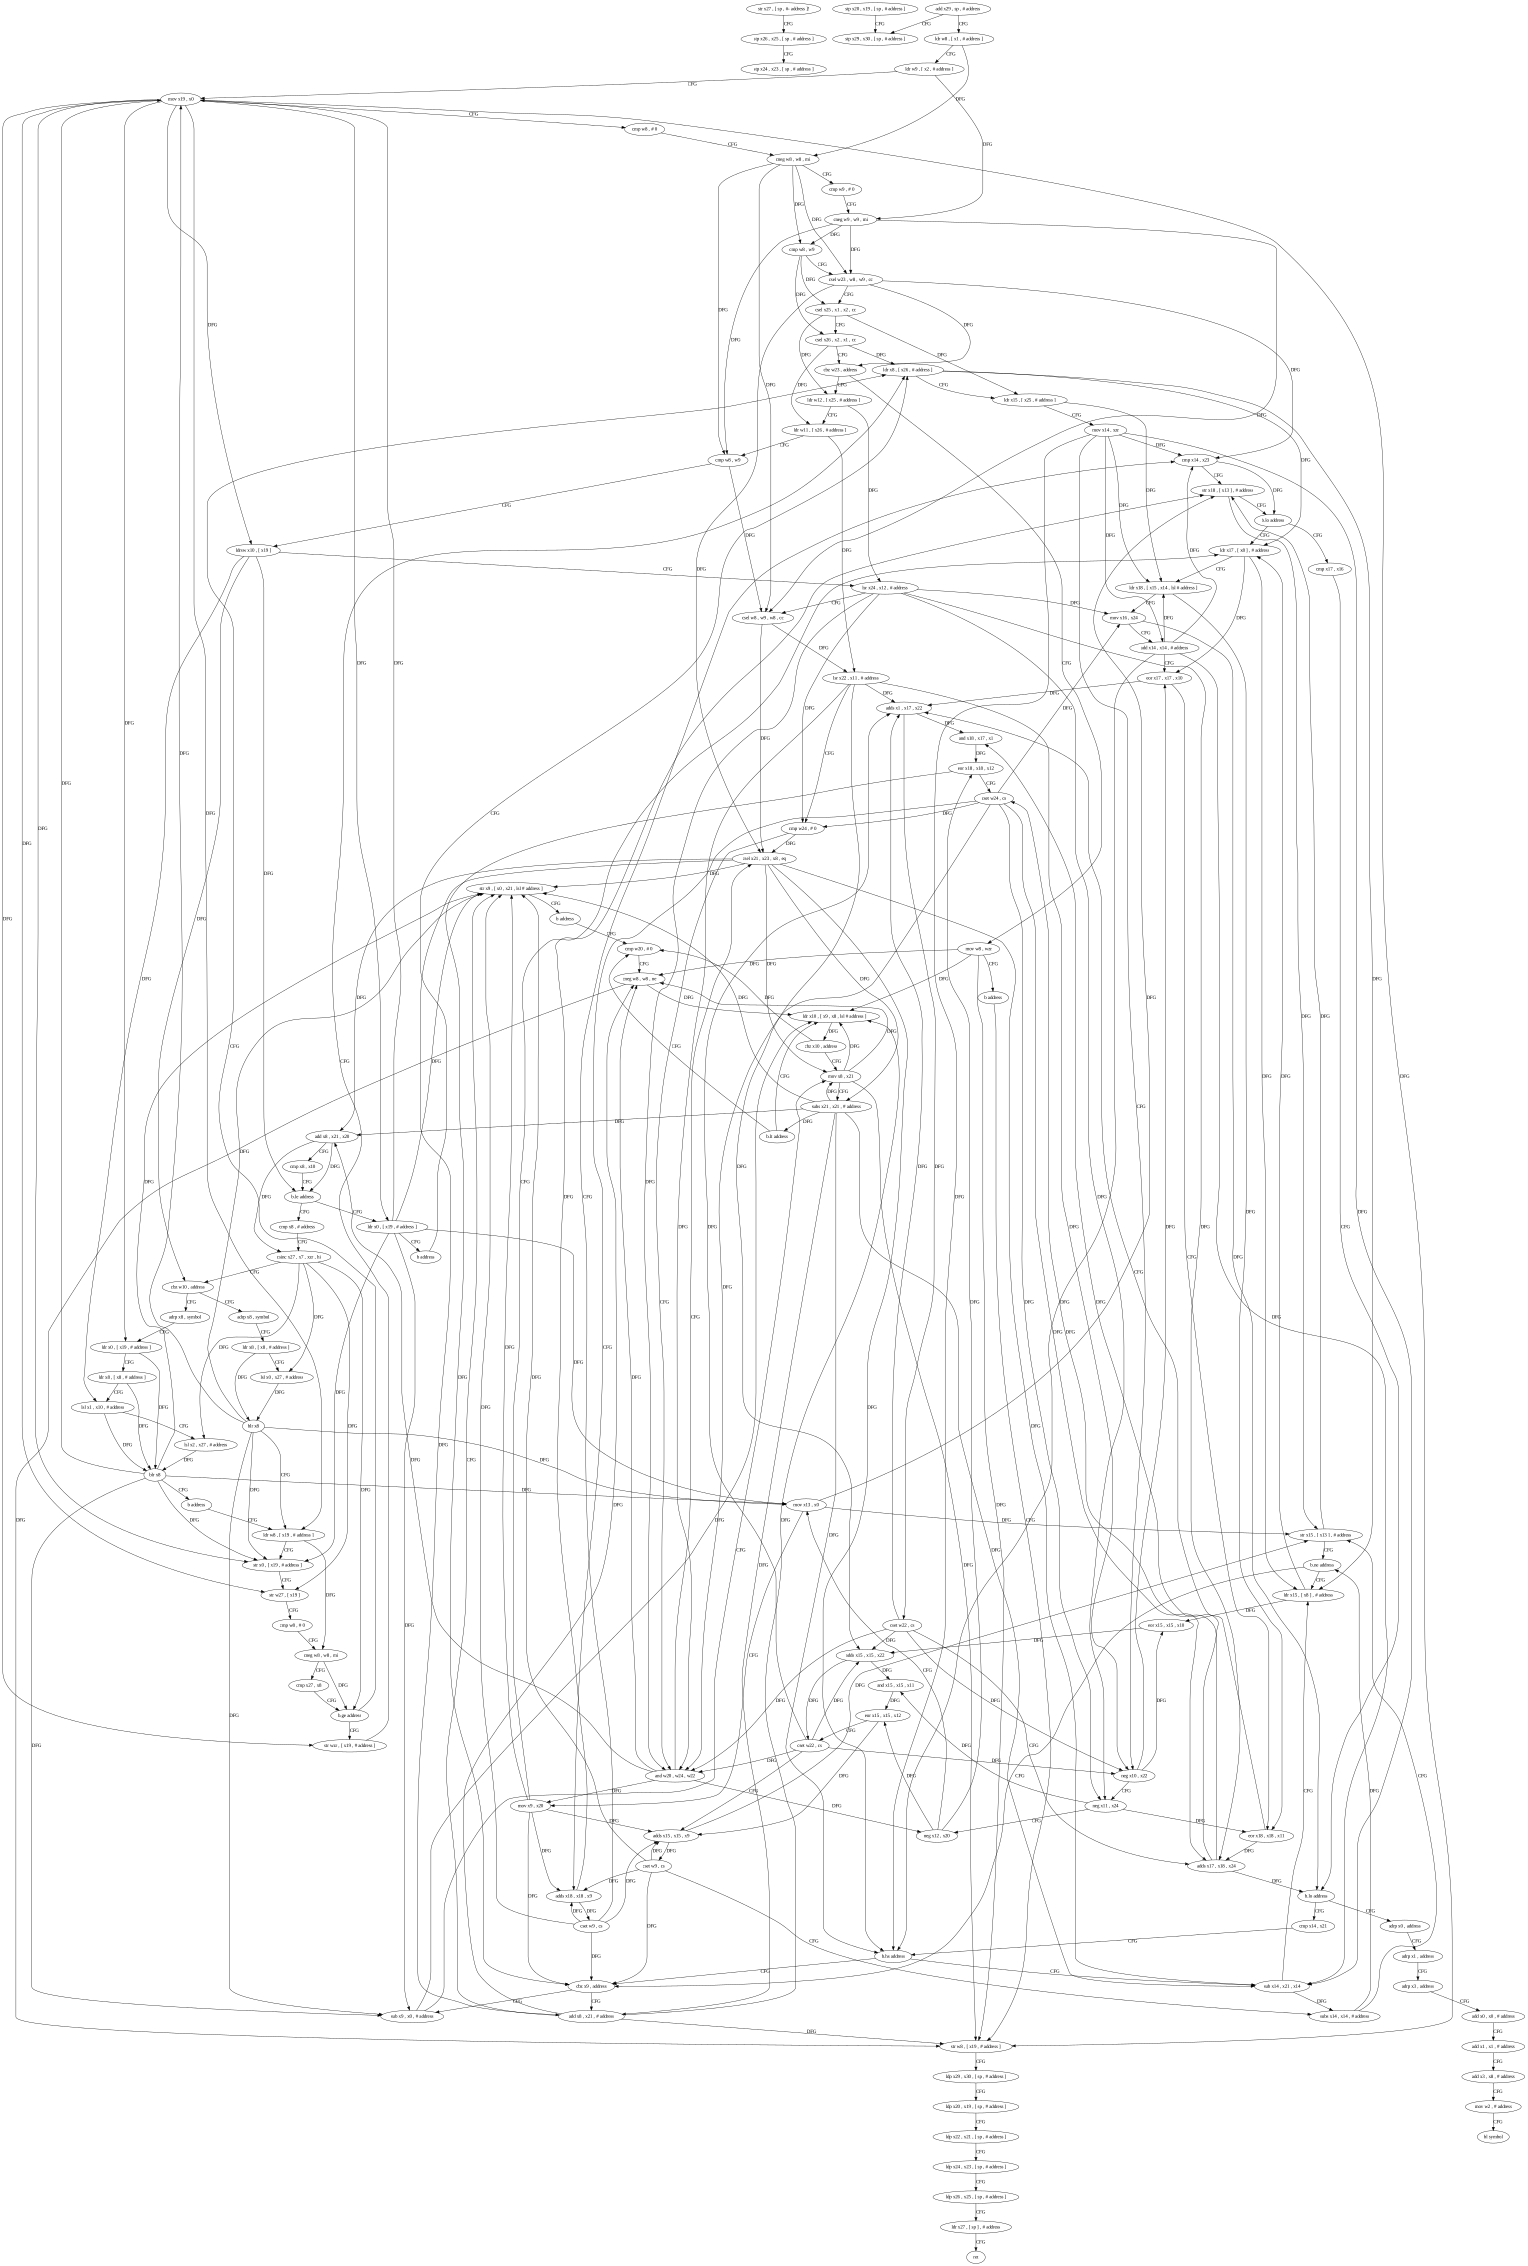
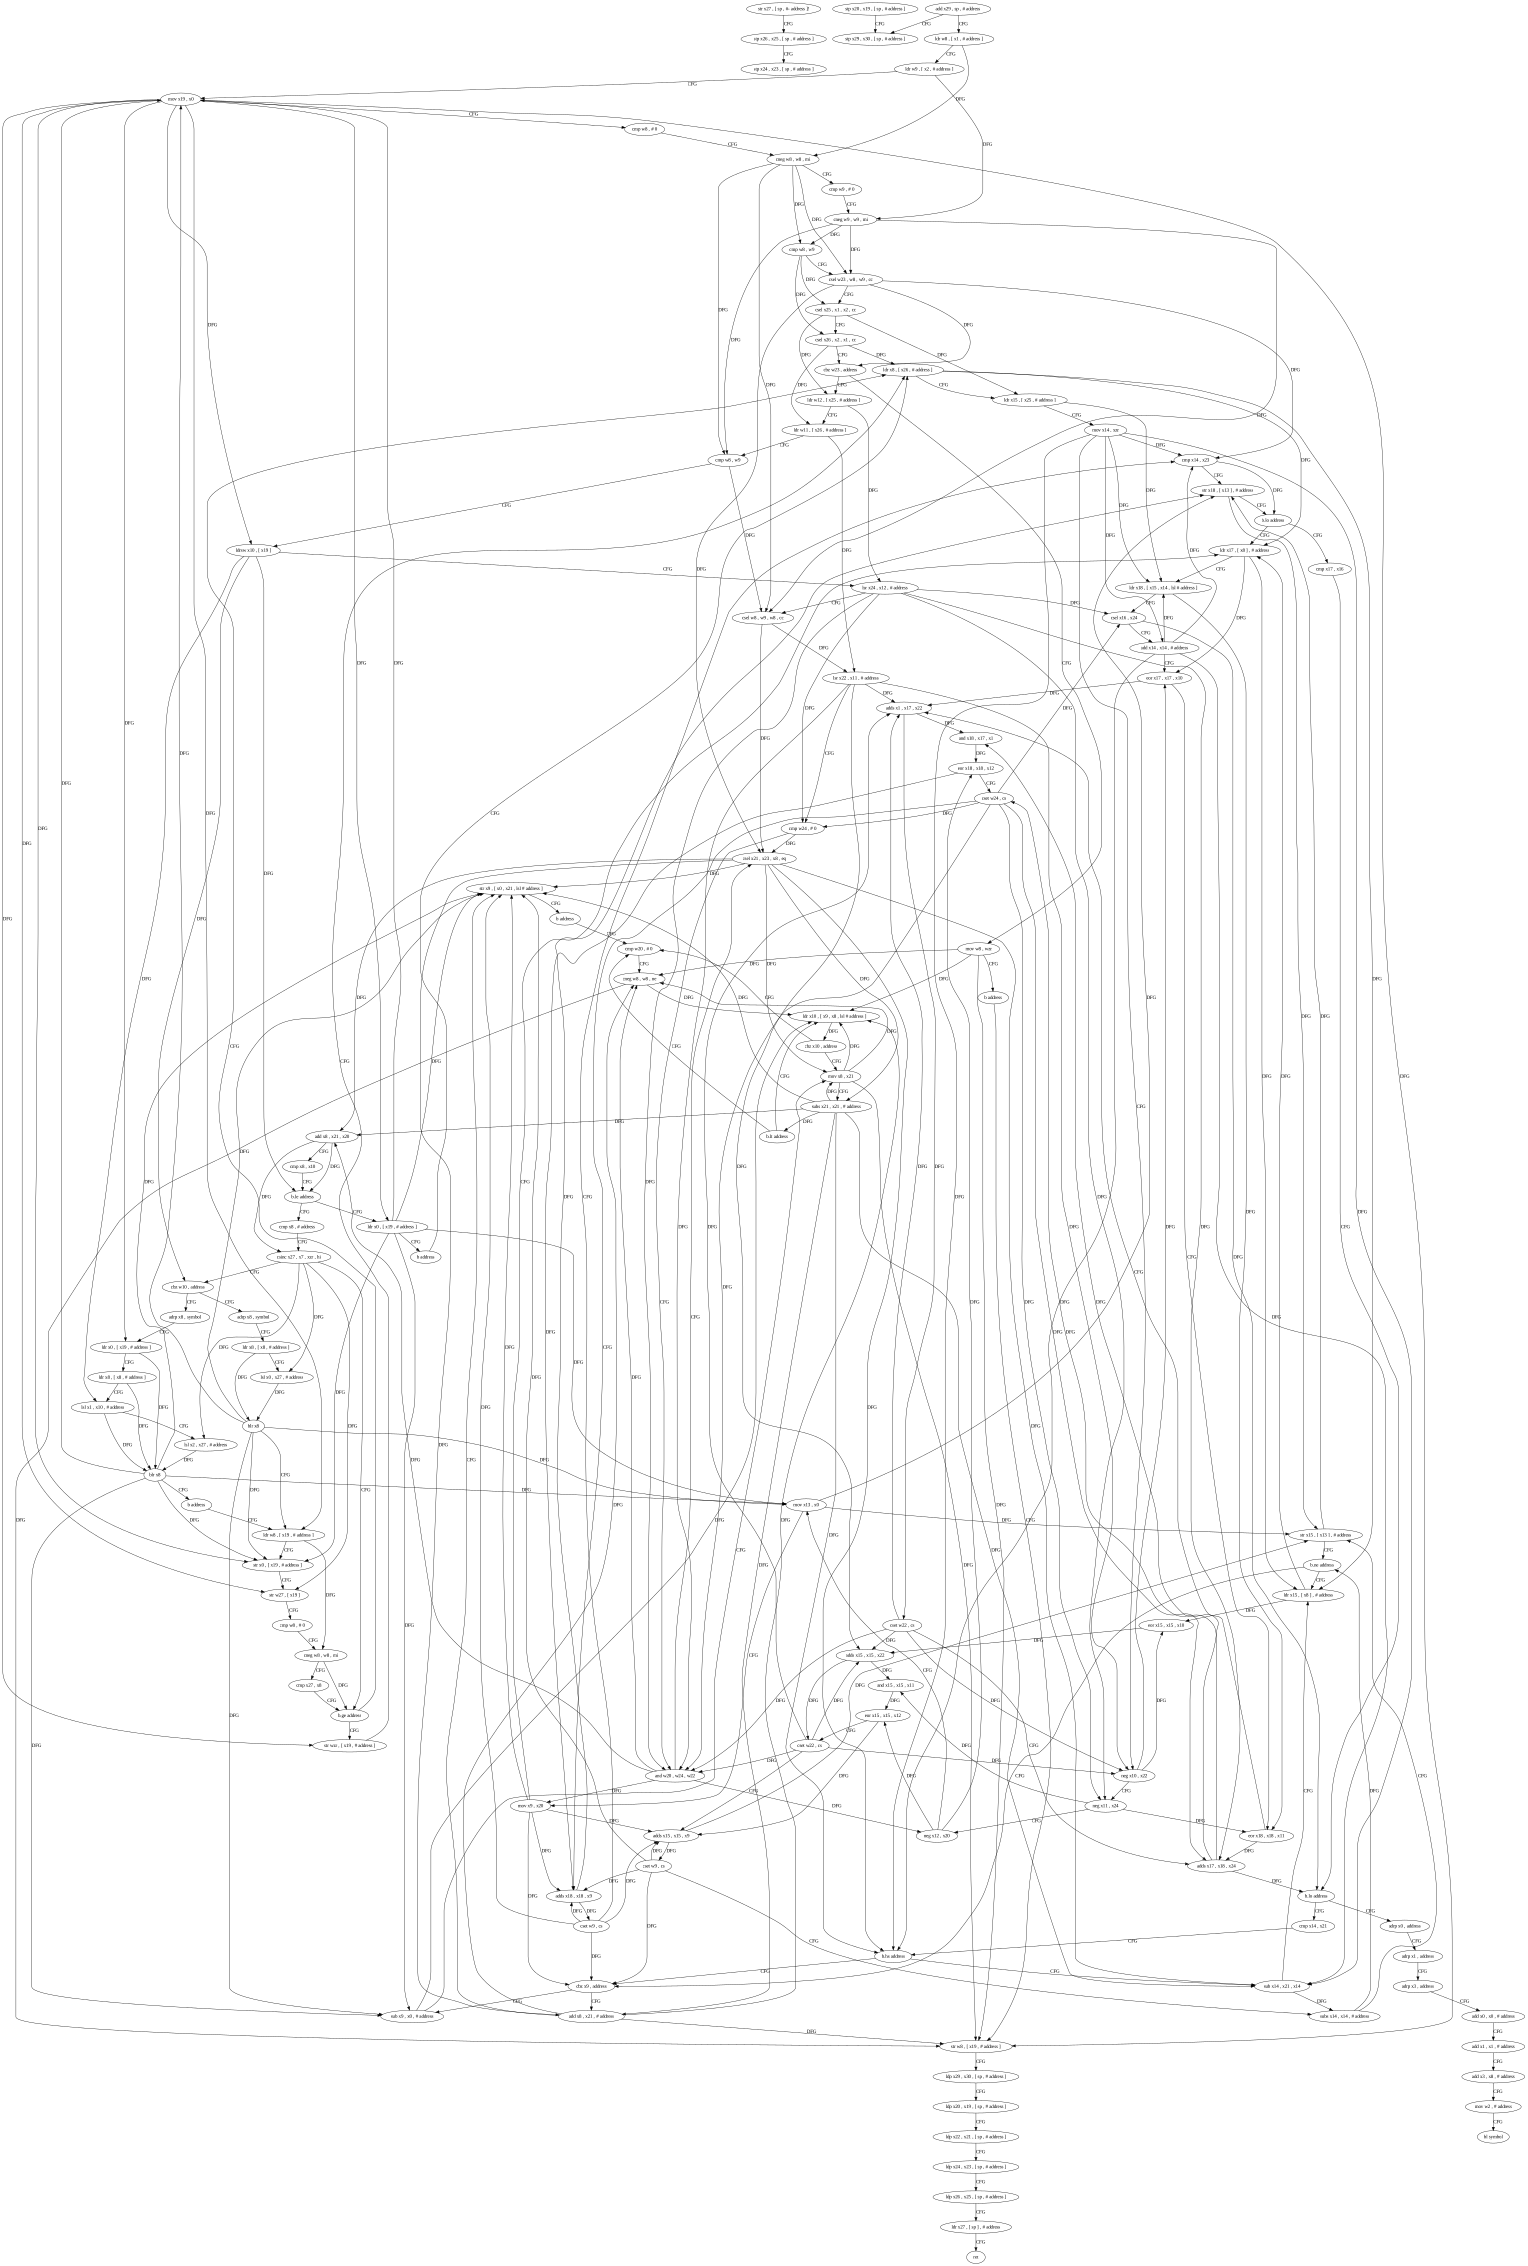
node "mov x16 , x24": label "mov x16 , x24" -> "csel x16 , x24"
edge "cbz x10 , address" -> "cmp w20 , # 0": label "DFG" -> "CFG"
edge "eor x18 , x18 , x12" -> "cbz x9 , address": now "eor x18 , x18 , x12" -> "adds x18 , x18 , x9"
edge "csinc x27 , x7 , xzr , hi" -> "b.ge address": label "DFG" -> "CFG"
